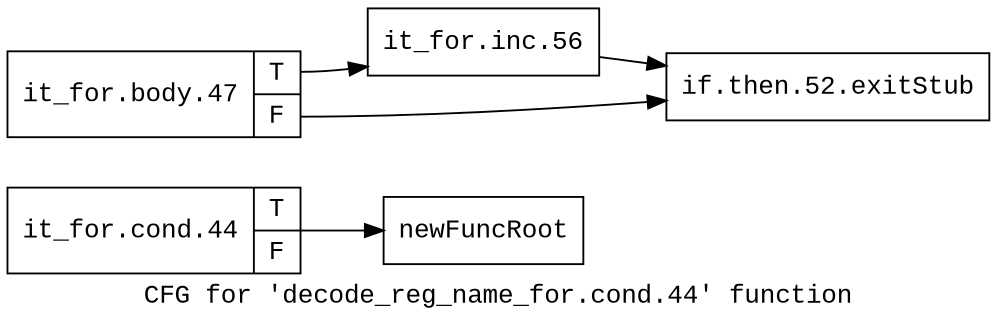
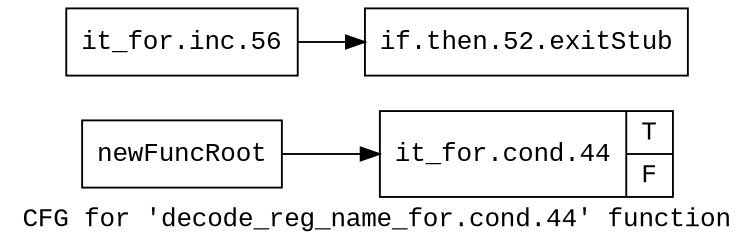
node "it_for.body.47": removed
edge "it_for.cond.44" -> "newFuncRoot": reversed
